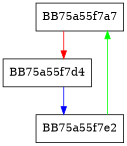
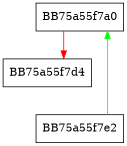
node "BB75a55f7a7": label "BB75a55f7a7" -> "BB75a55f7a0"
edge "BB75a55f7d4" -> "BB75a55f7e2": removed
